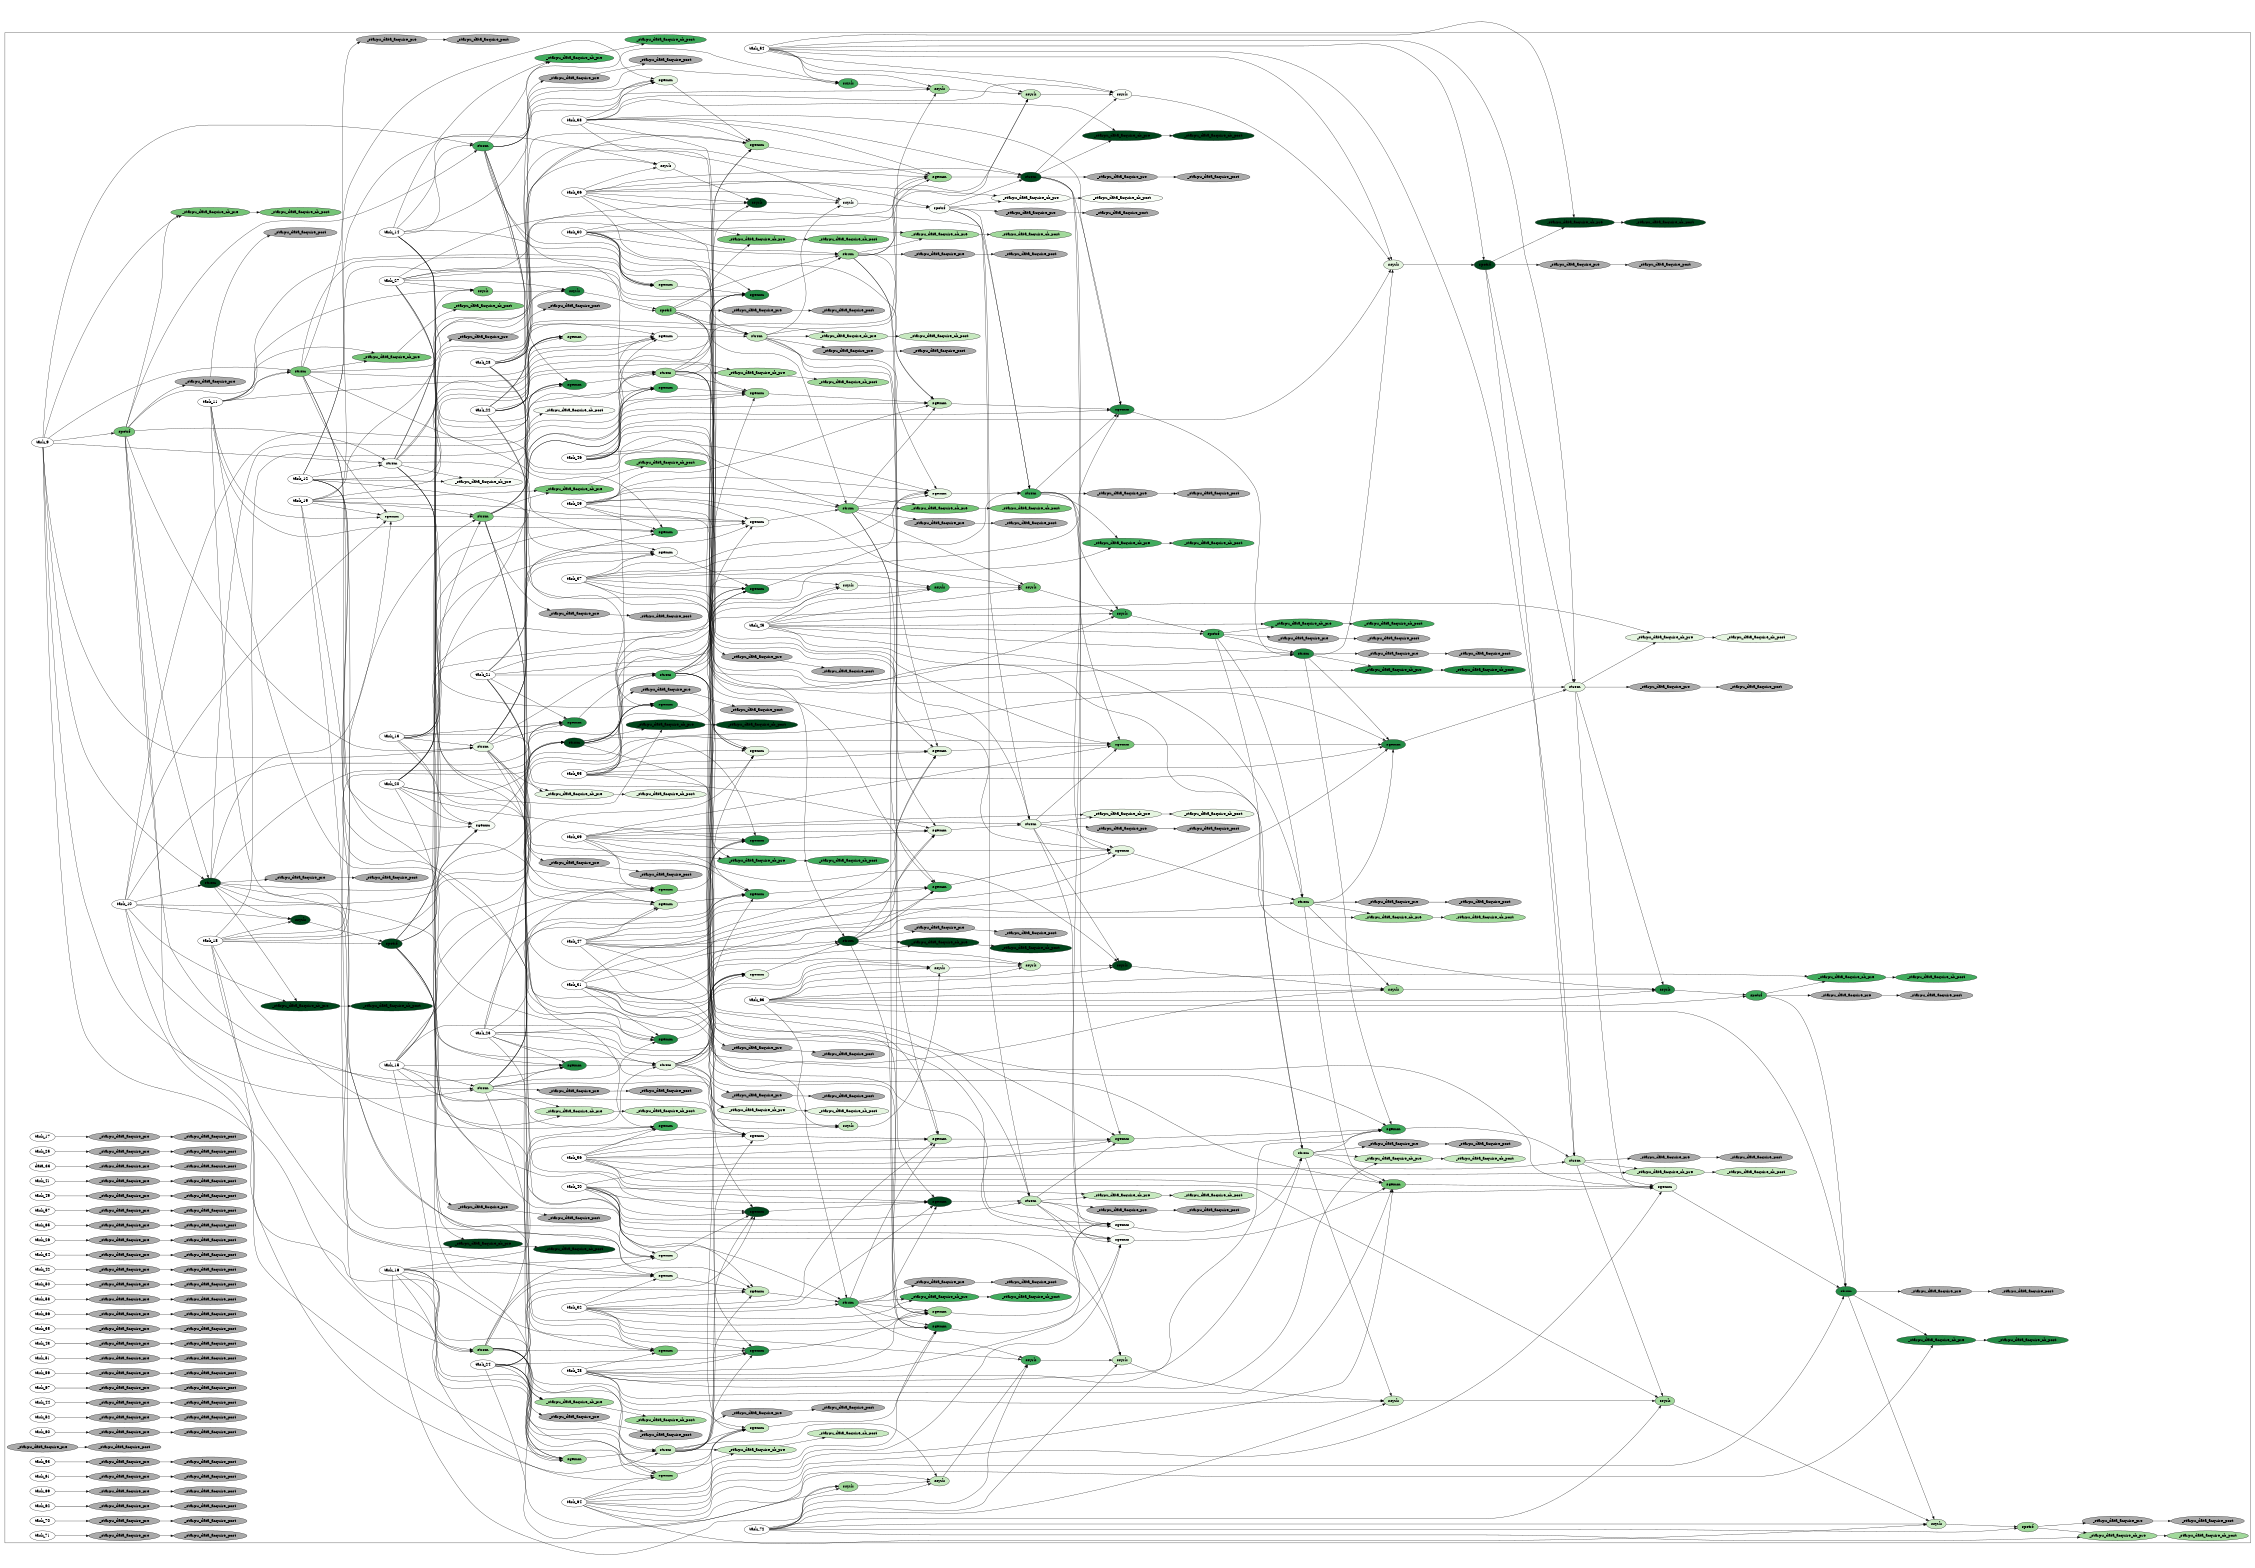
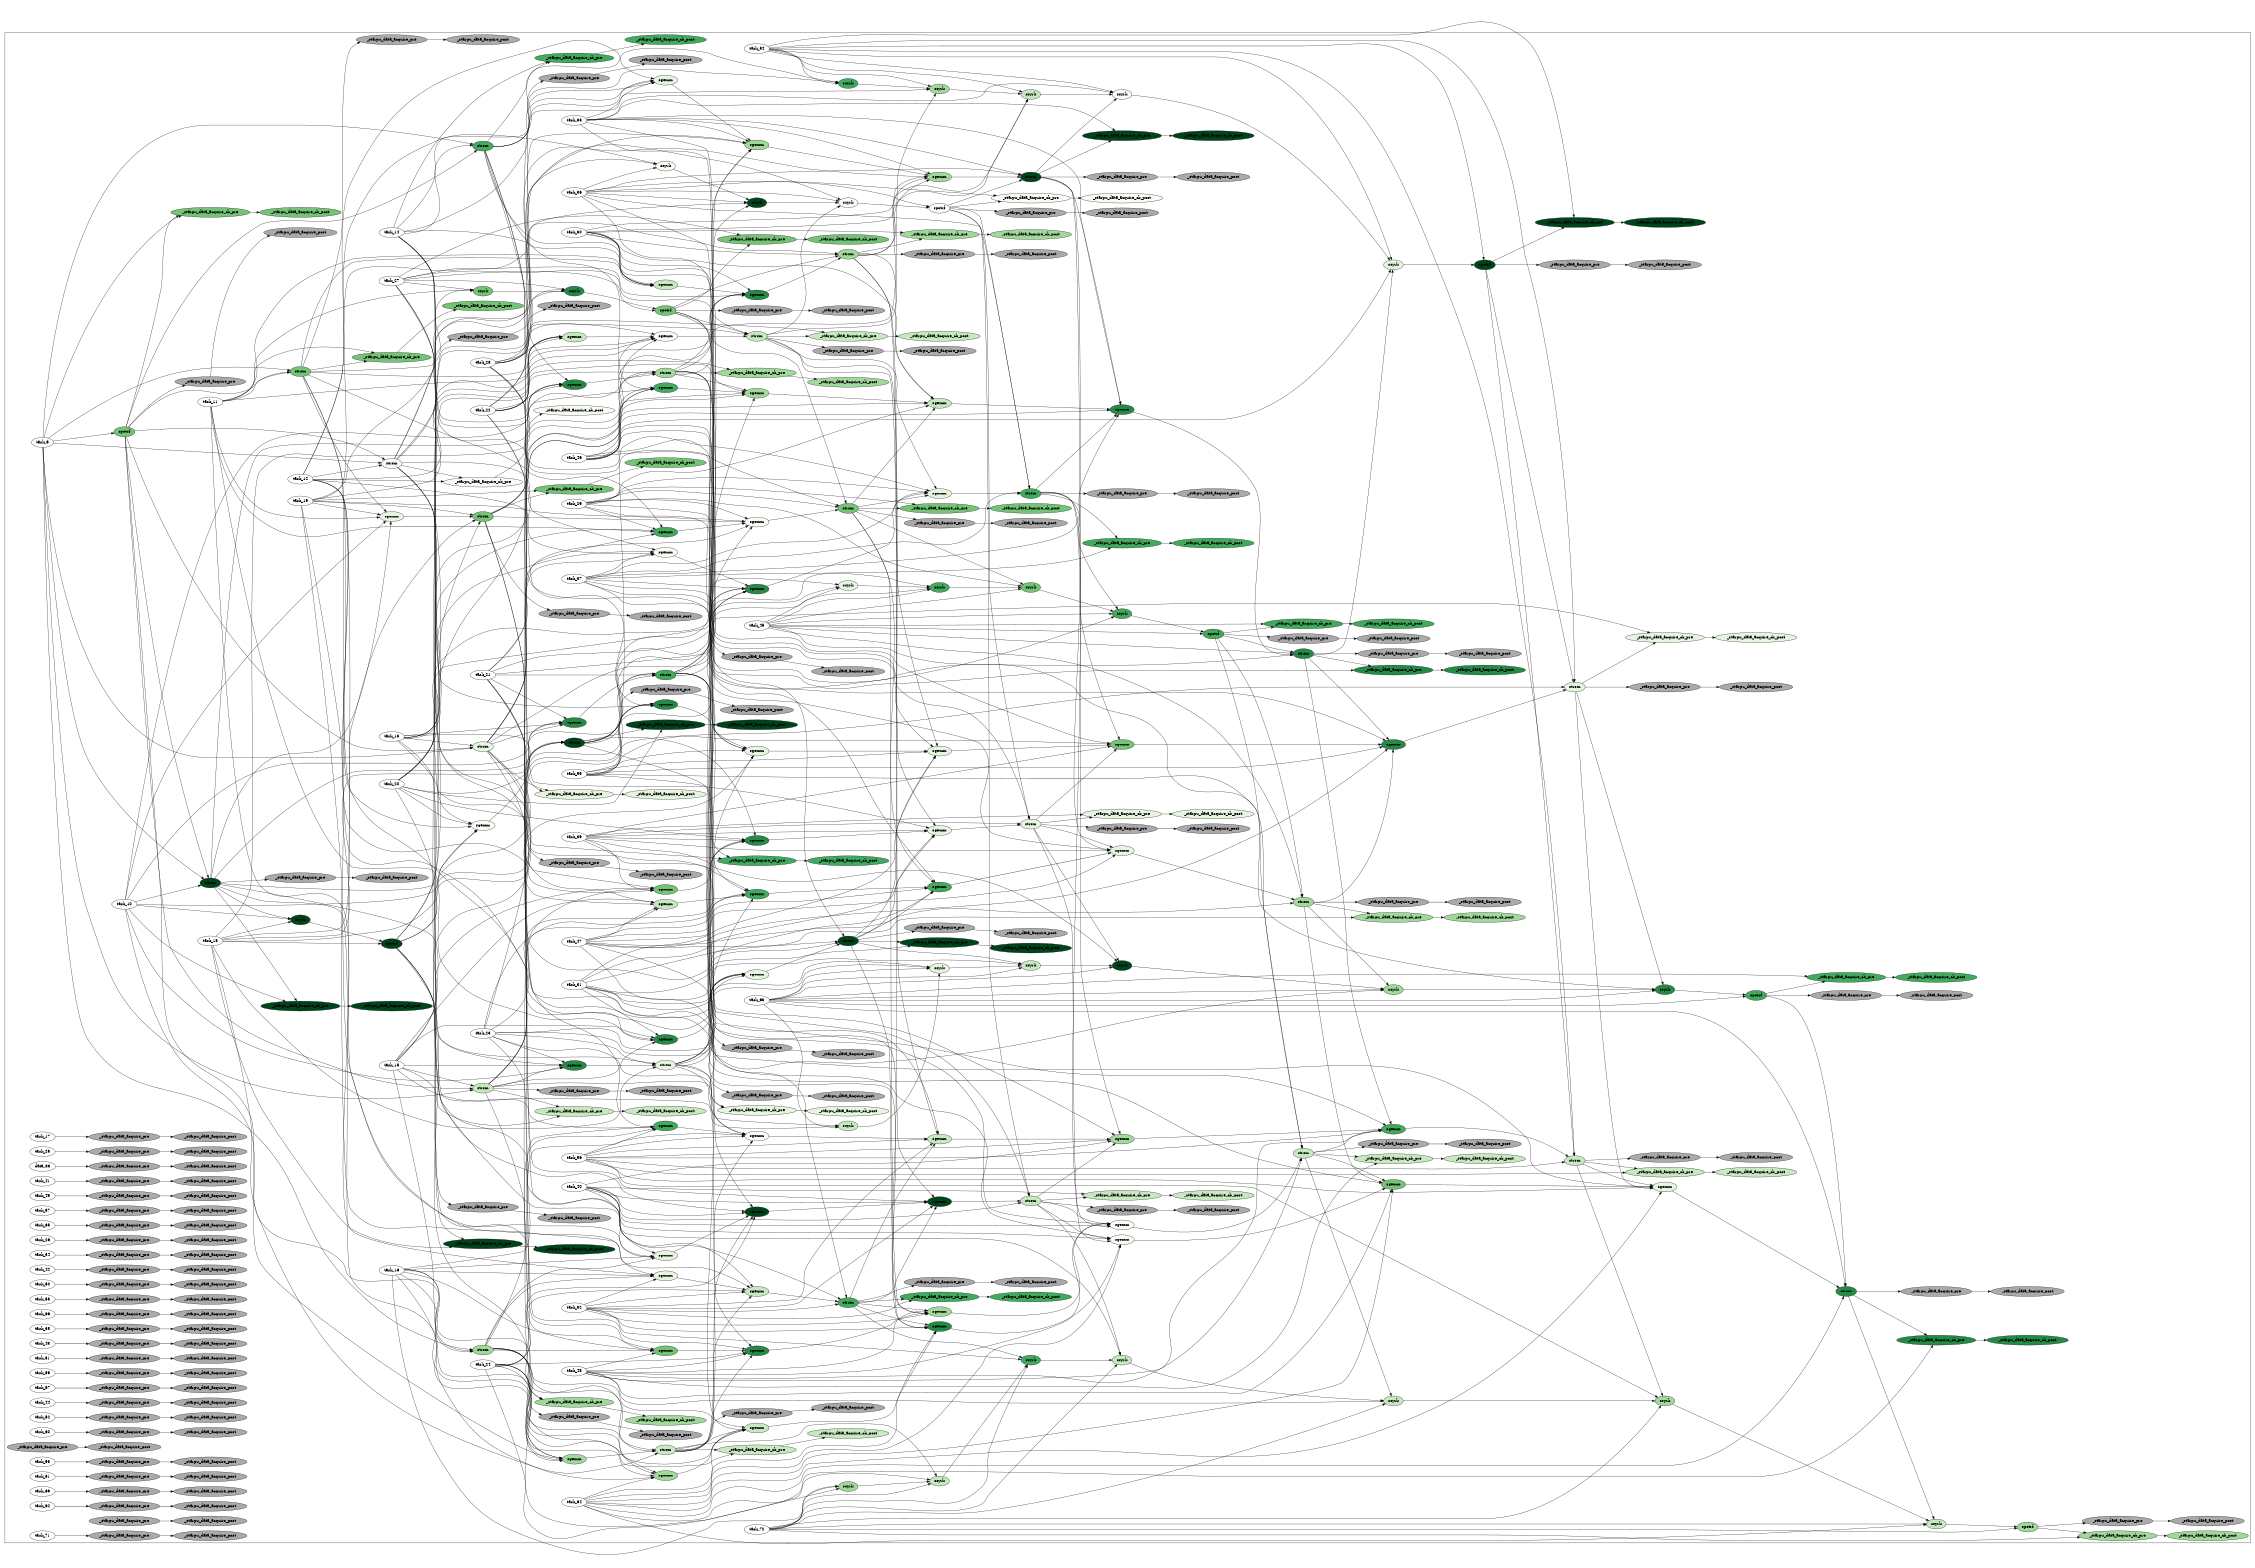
node "task_70": removed
